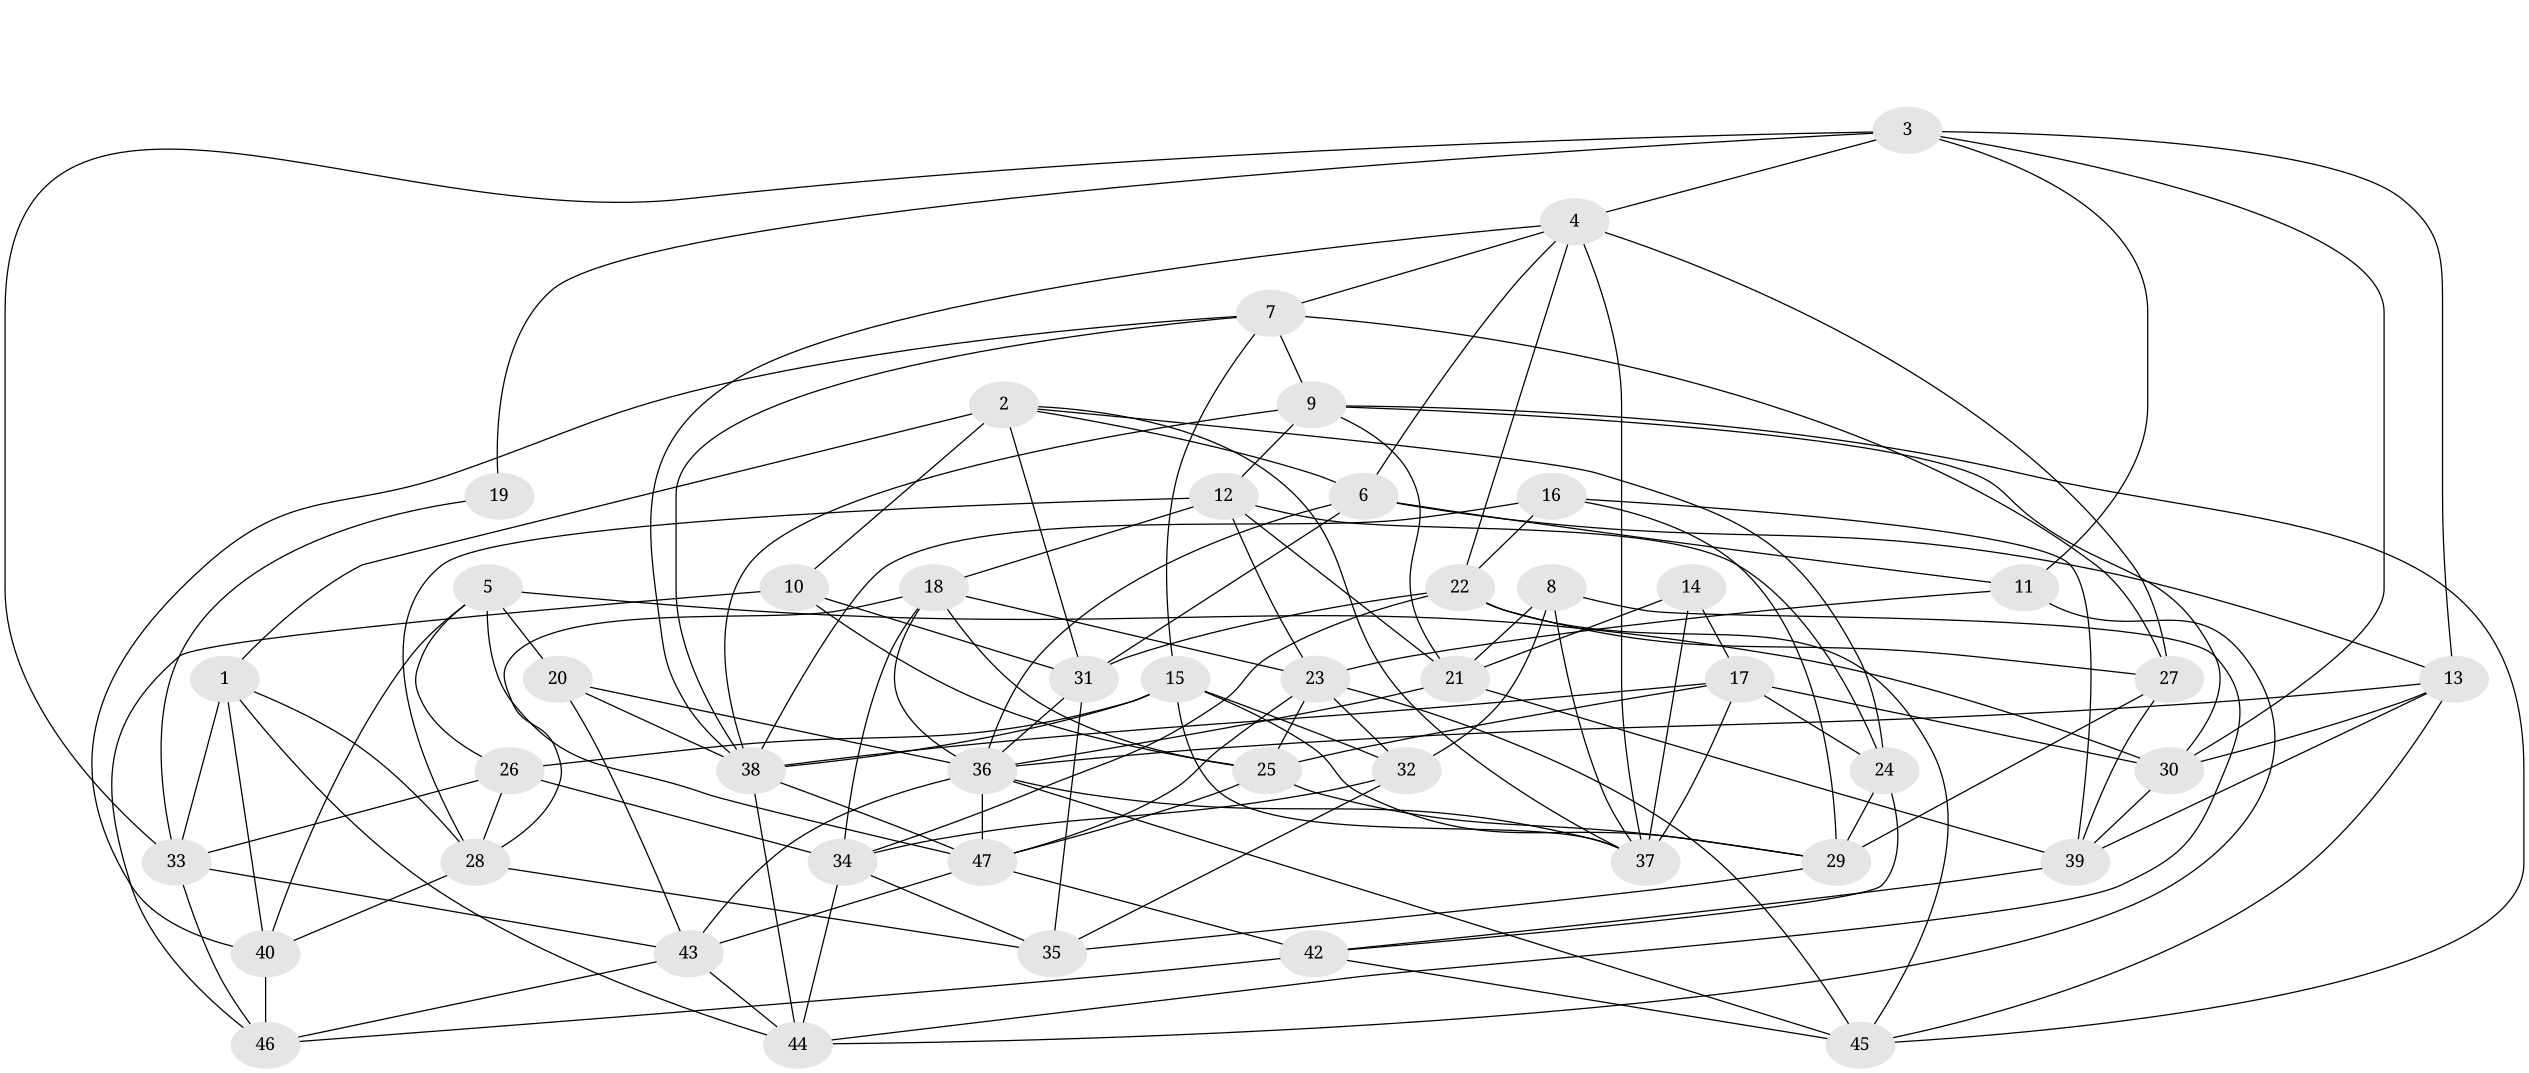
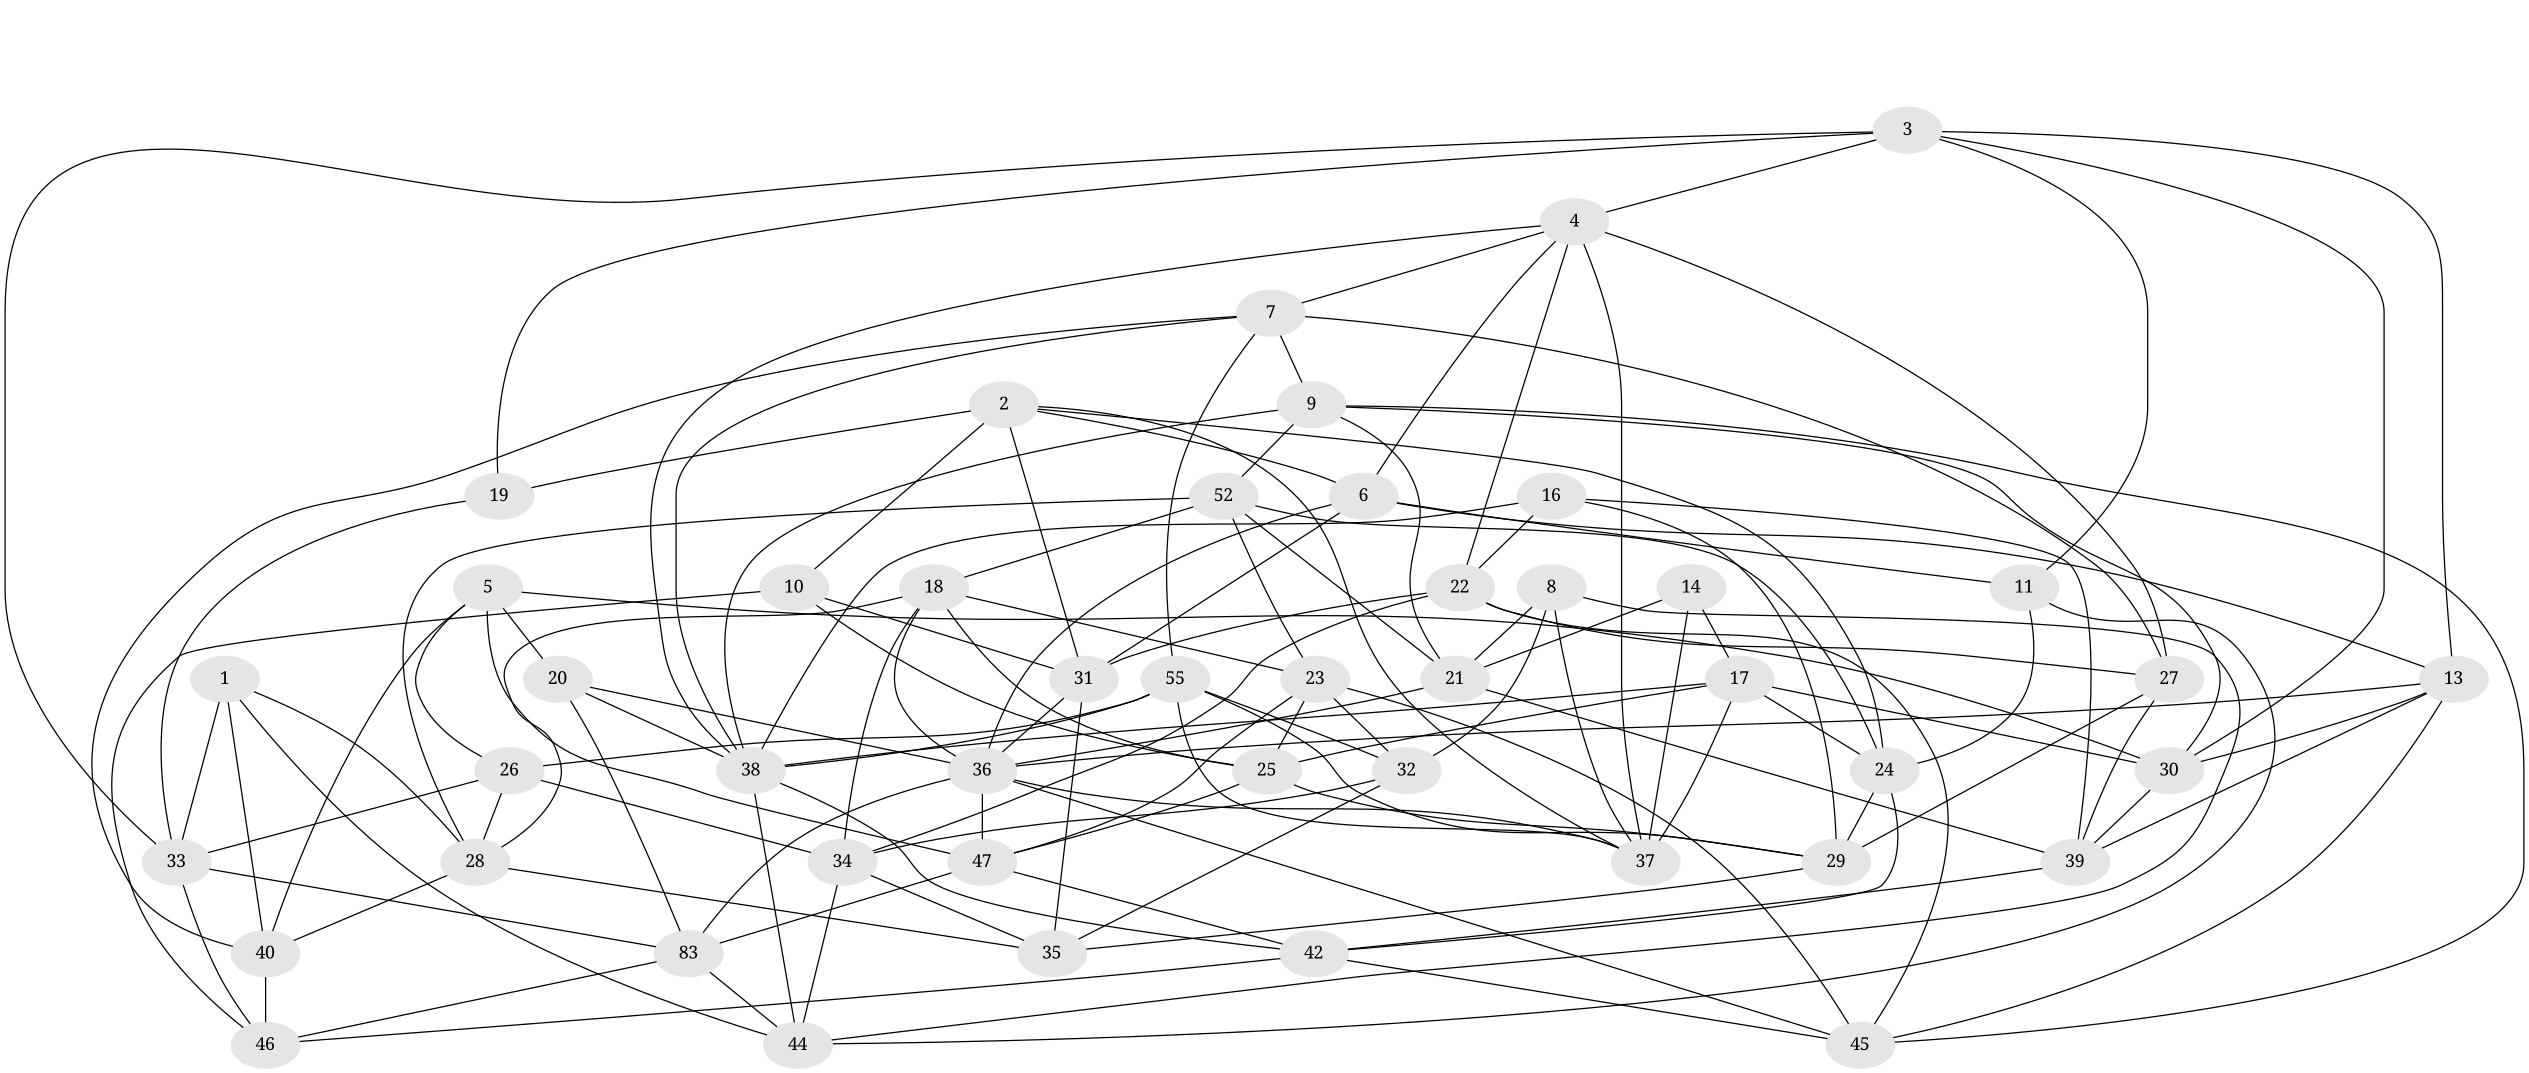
node "12": label "12" -> "52"
edge "2" -- "1": now "2" -- "19"
edge "11" -- "23": now "11" -- "24"
node "15": label "15" -> "55"
edge "38" -- "47": now "38" -- "42"
node "43": label "43" -> "83"
